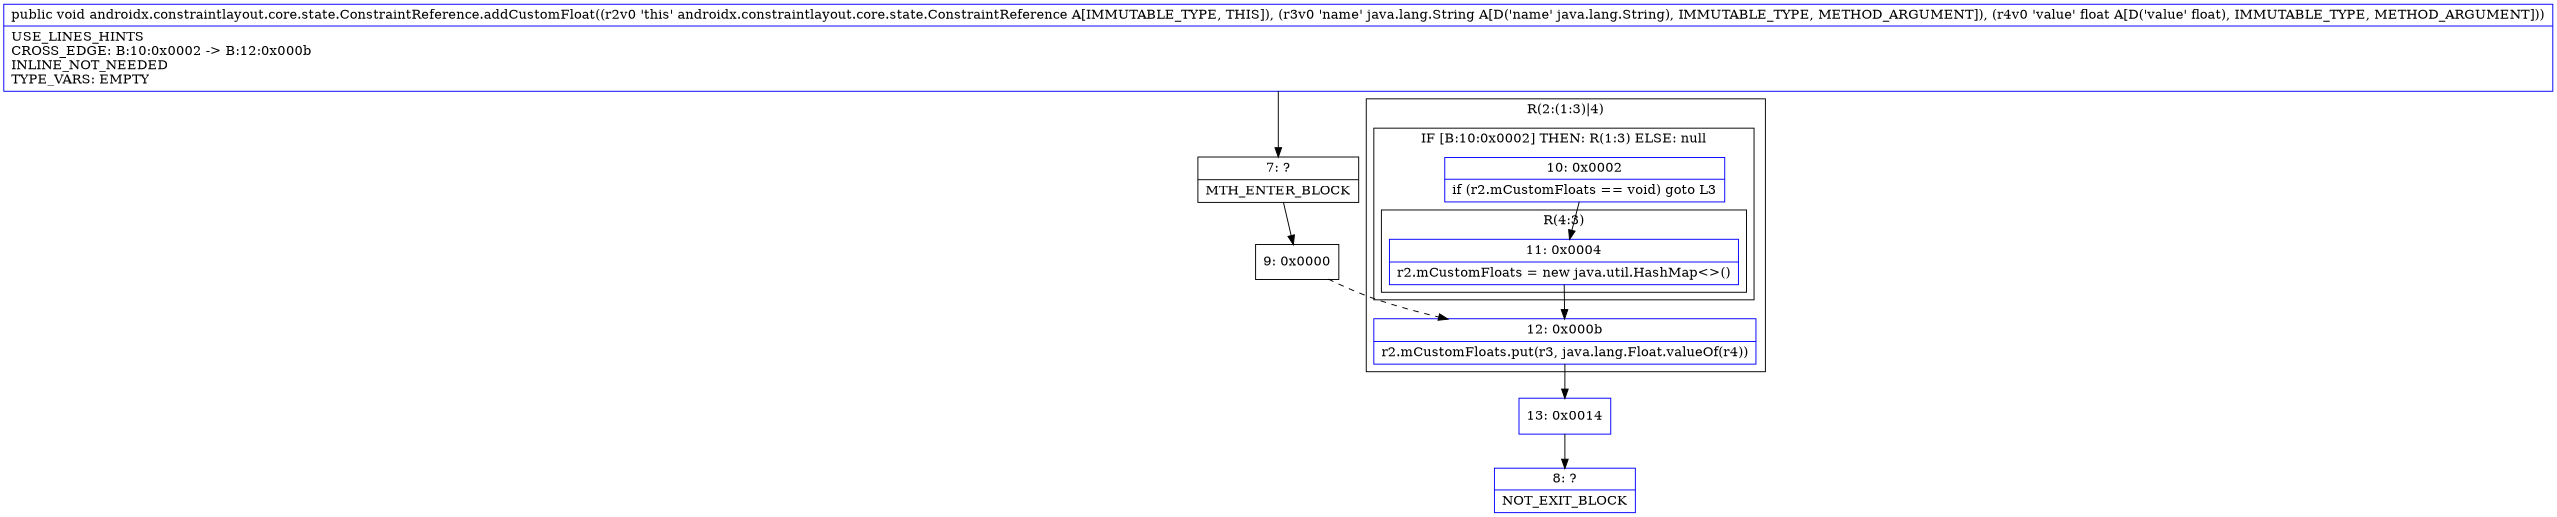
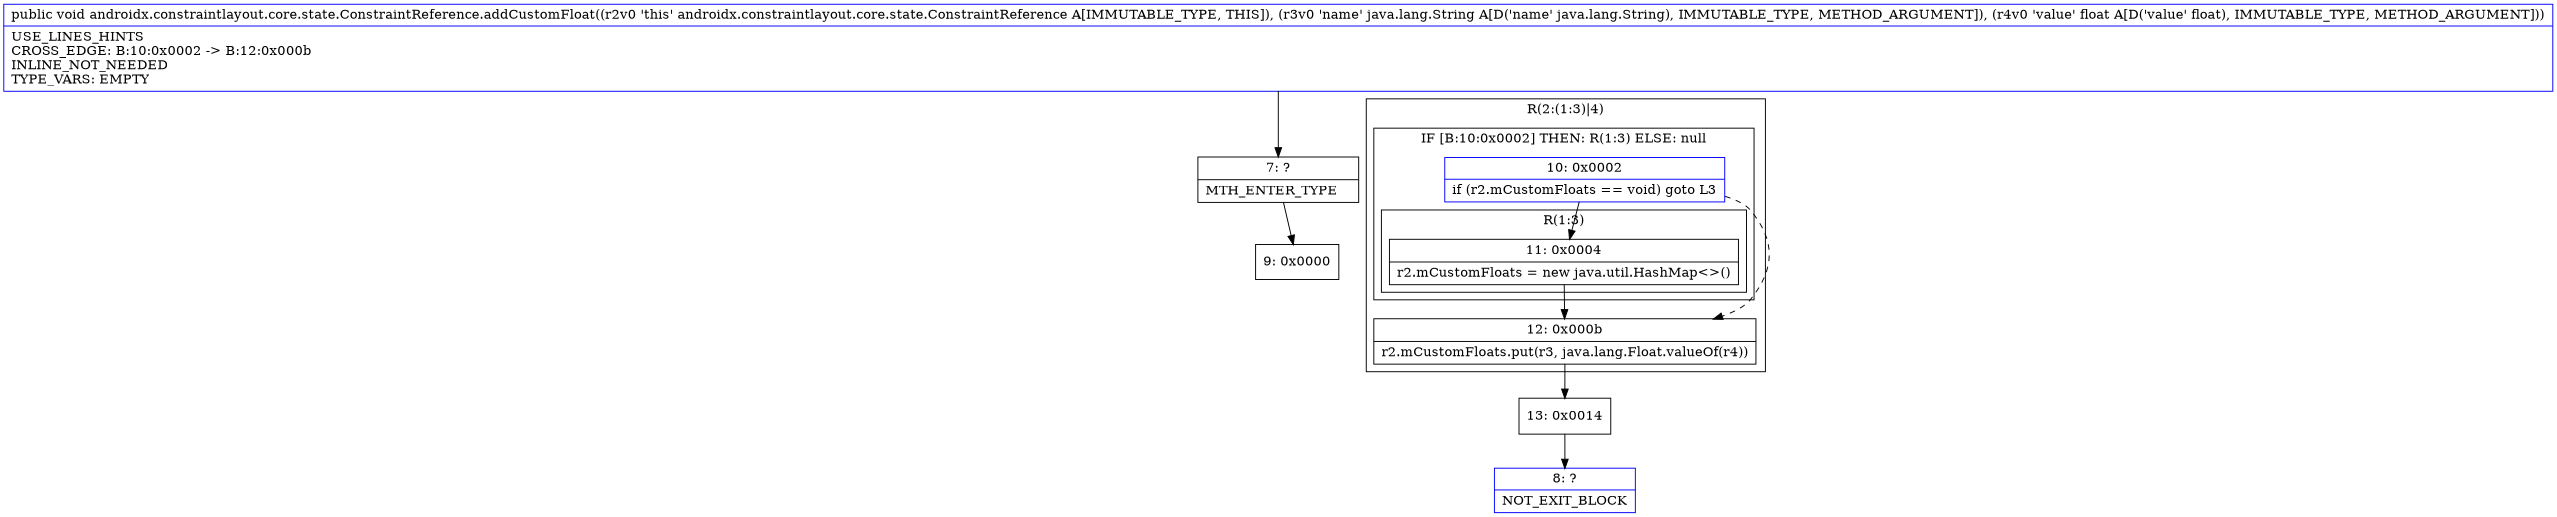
node "7: ?": text "MTH_ENTER_BLOCK" -> "MTH_ENTER_TYPE"
cluster "R(4:3)": label "R(4:3)" -> "R(1:3)"
node "11: 0x0004": color blue -> black
edge "9: 0x0000" -> "12: 0x000b": now "10: 0x0002" -> "12: 0x000b"
node "12: 0x000b": color blue -> black
node "13: 0x0014": color blue -> black
